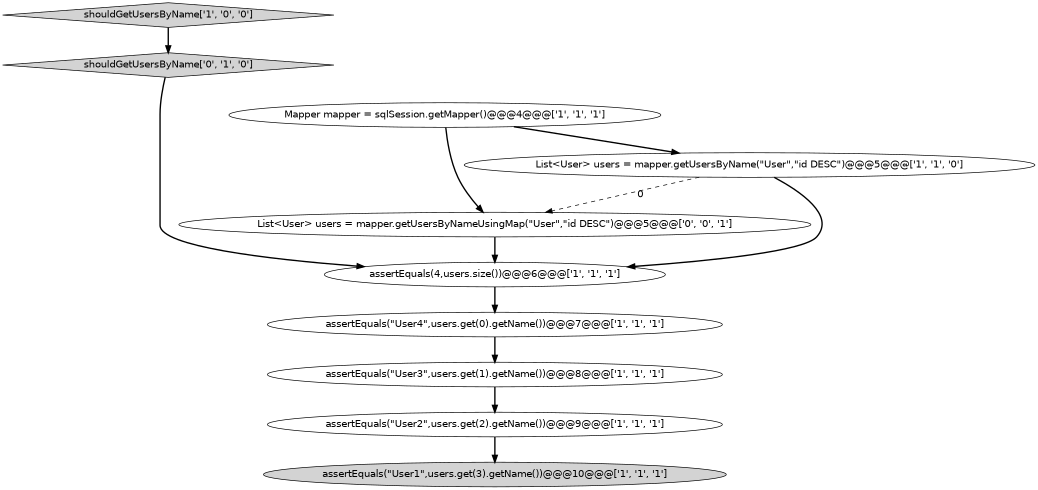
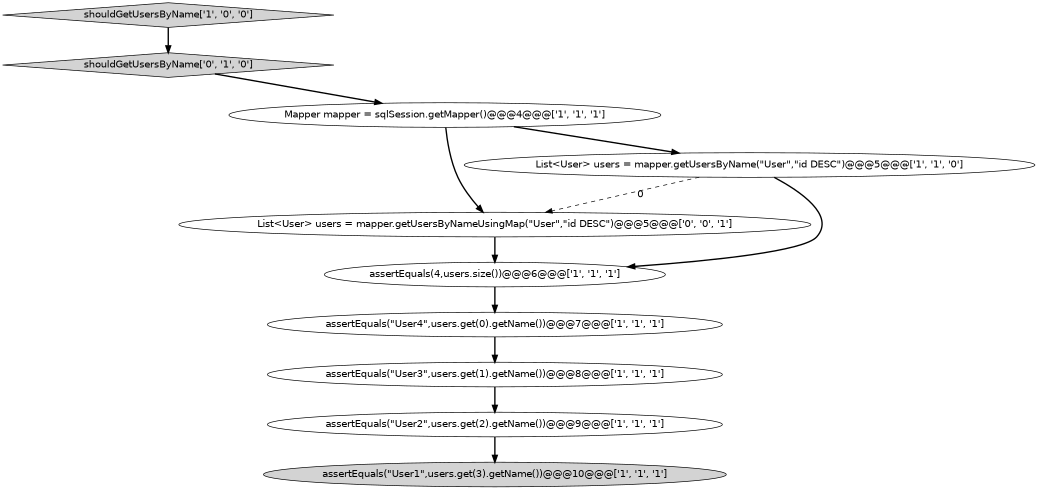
edge "shouldGetUsersByName['0', '1', '0']" -> "assertEquals(4,users.size())@@@6@@@['1', '1', '1']": now "shouldGetUsersByName['0', '1', '0']" -> "Mapper mapper = sqlSession.getMapper()@@@4@@@['1', '1', '1']"
